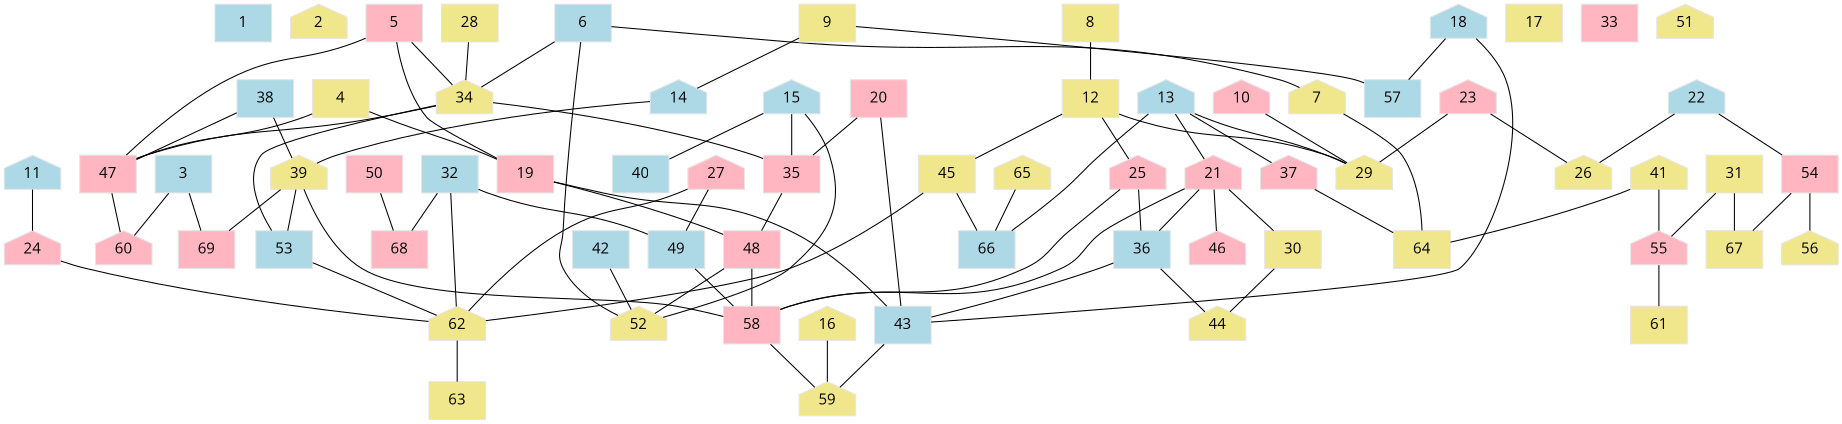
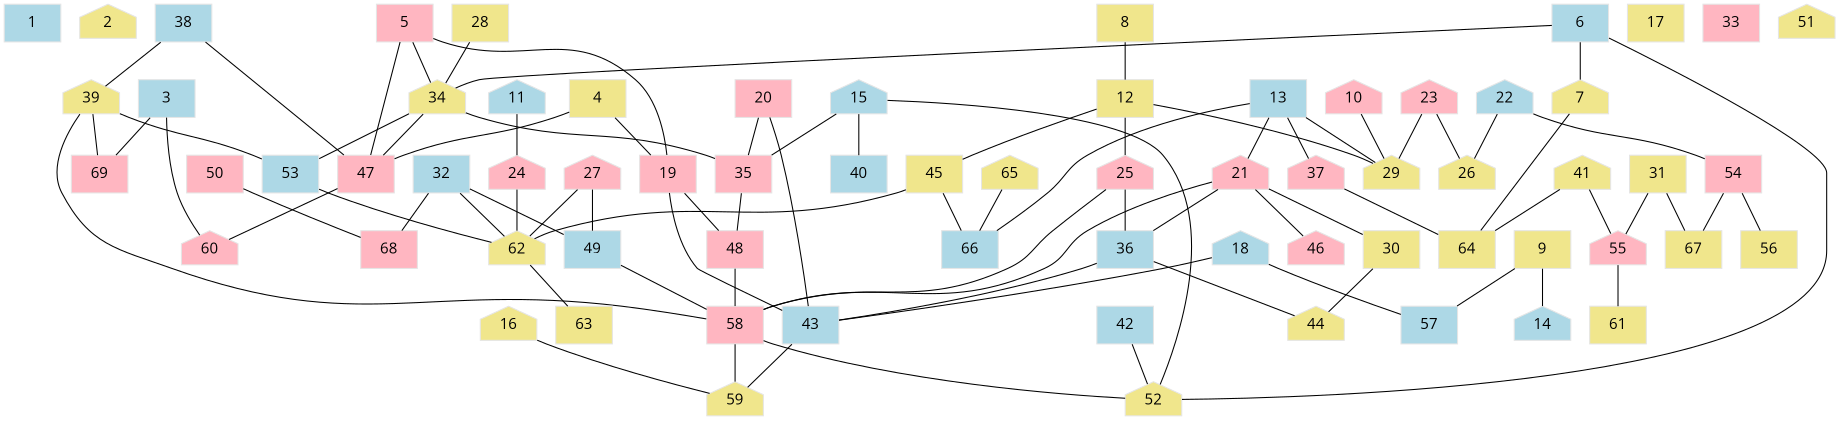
node "13": shape house -> box
edge "14" -- "39": removed
node "56": shape house -> box
edge "48" -- "52": now "58" -- "52"
